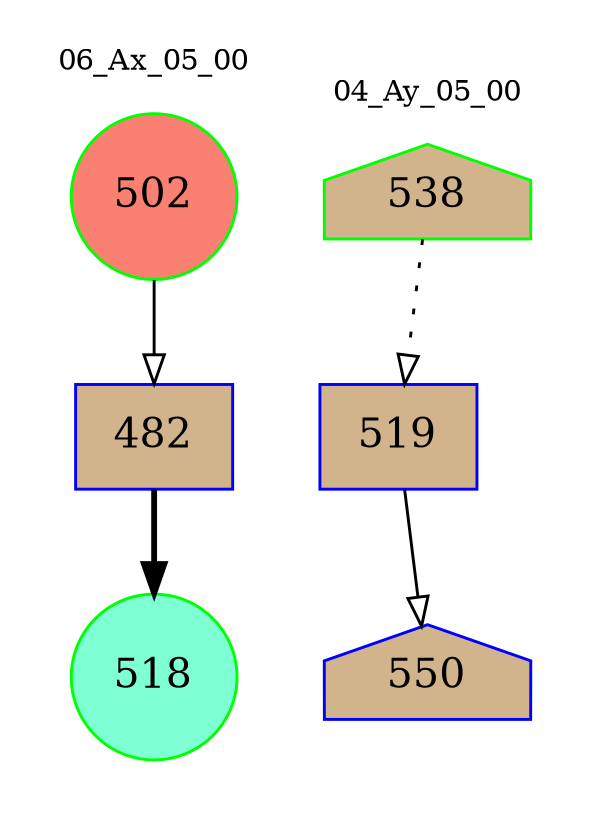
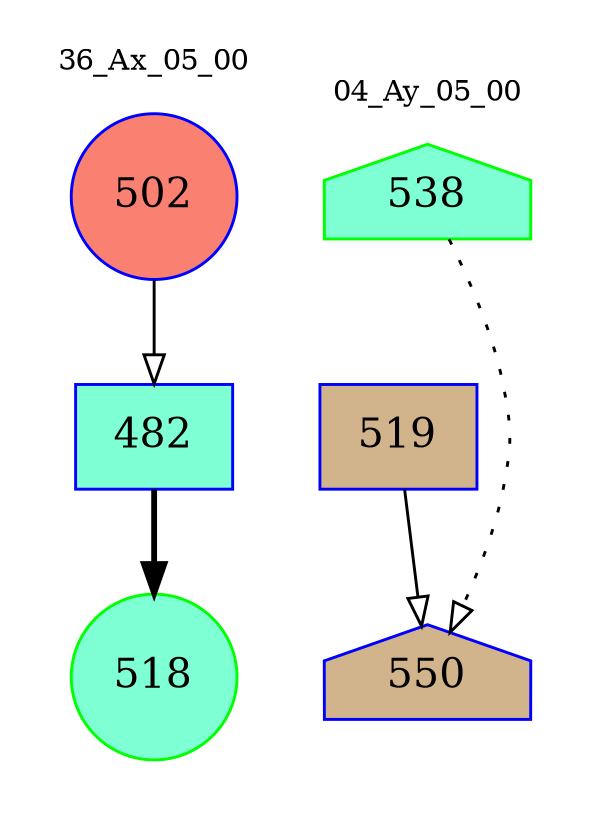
cluster "06_Ax_05_00": label "06_Ax_05_00" -> "36_Ax_05_00"
node "502": color green -> blue
node "538": fillcolor tan -> aquamarine
edge "538" -> "519": now "538" -> "550"
node "482": fillcolor tan -> aquamarine
